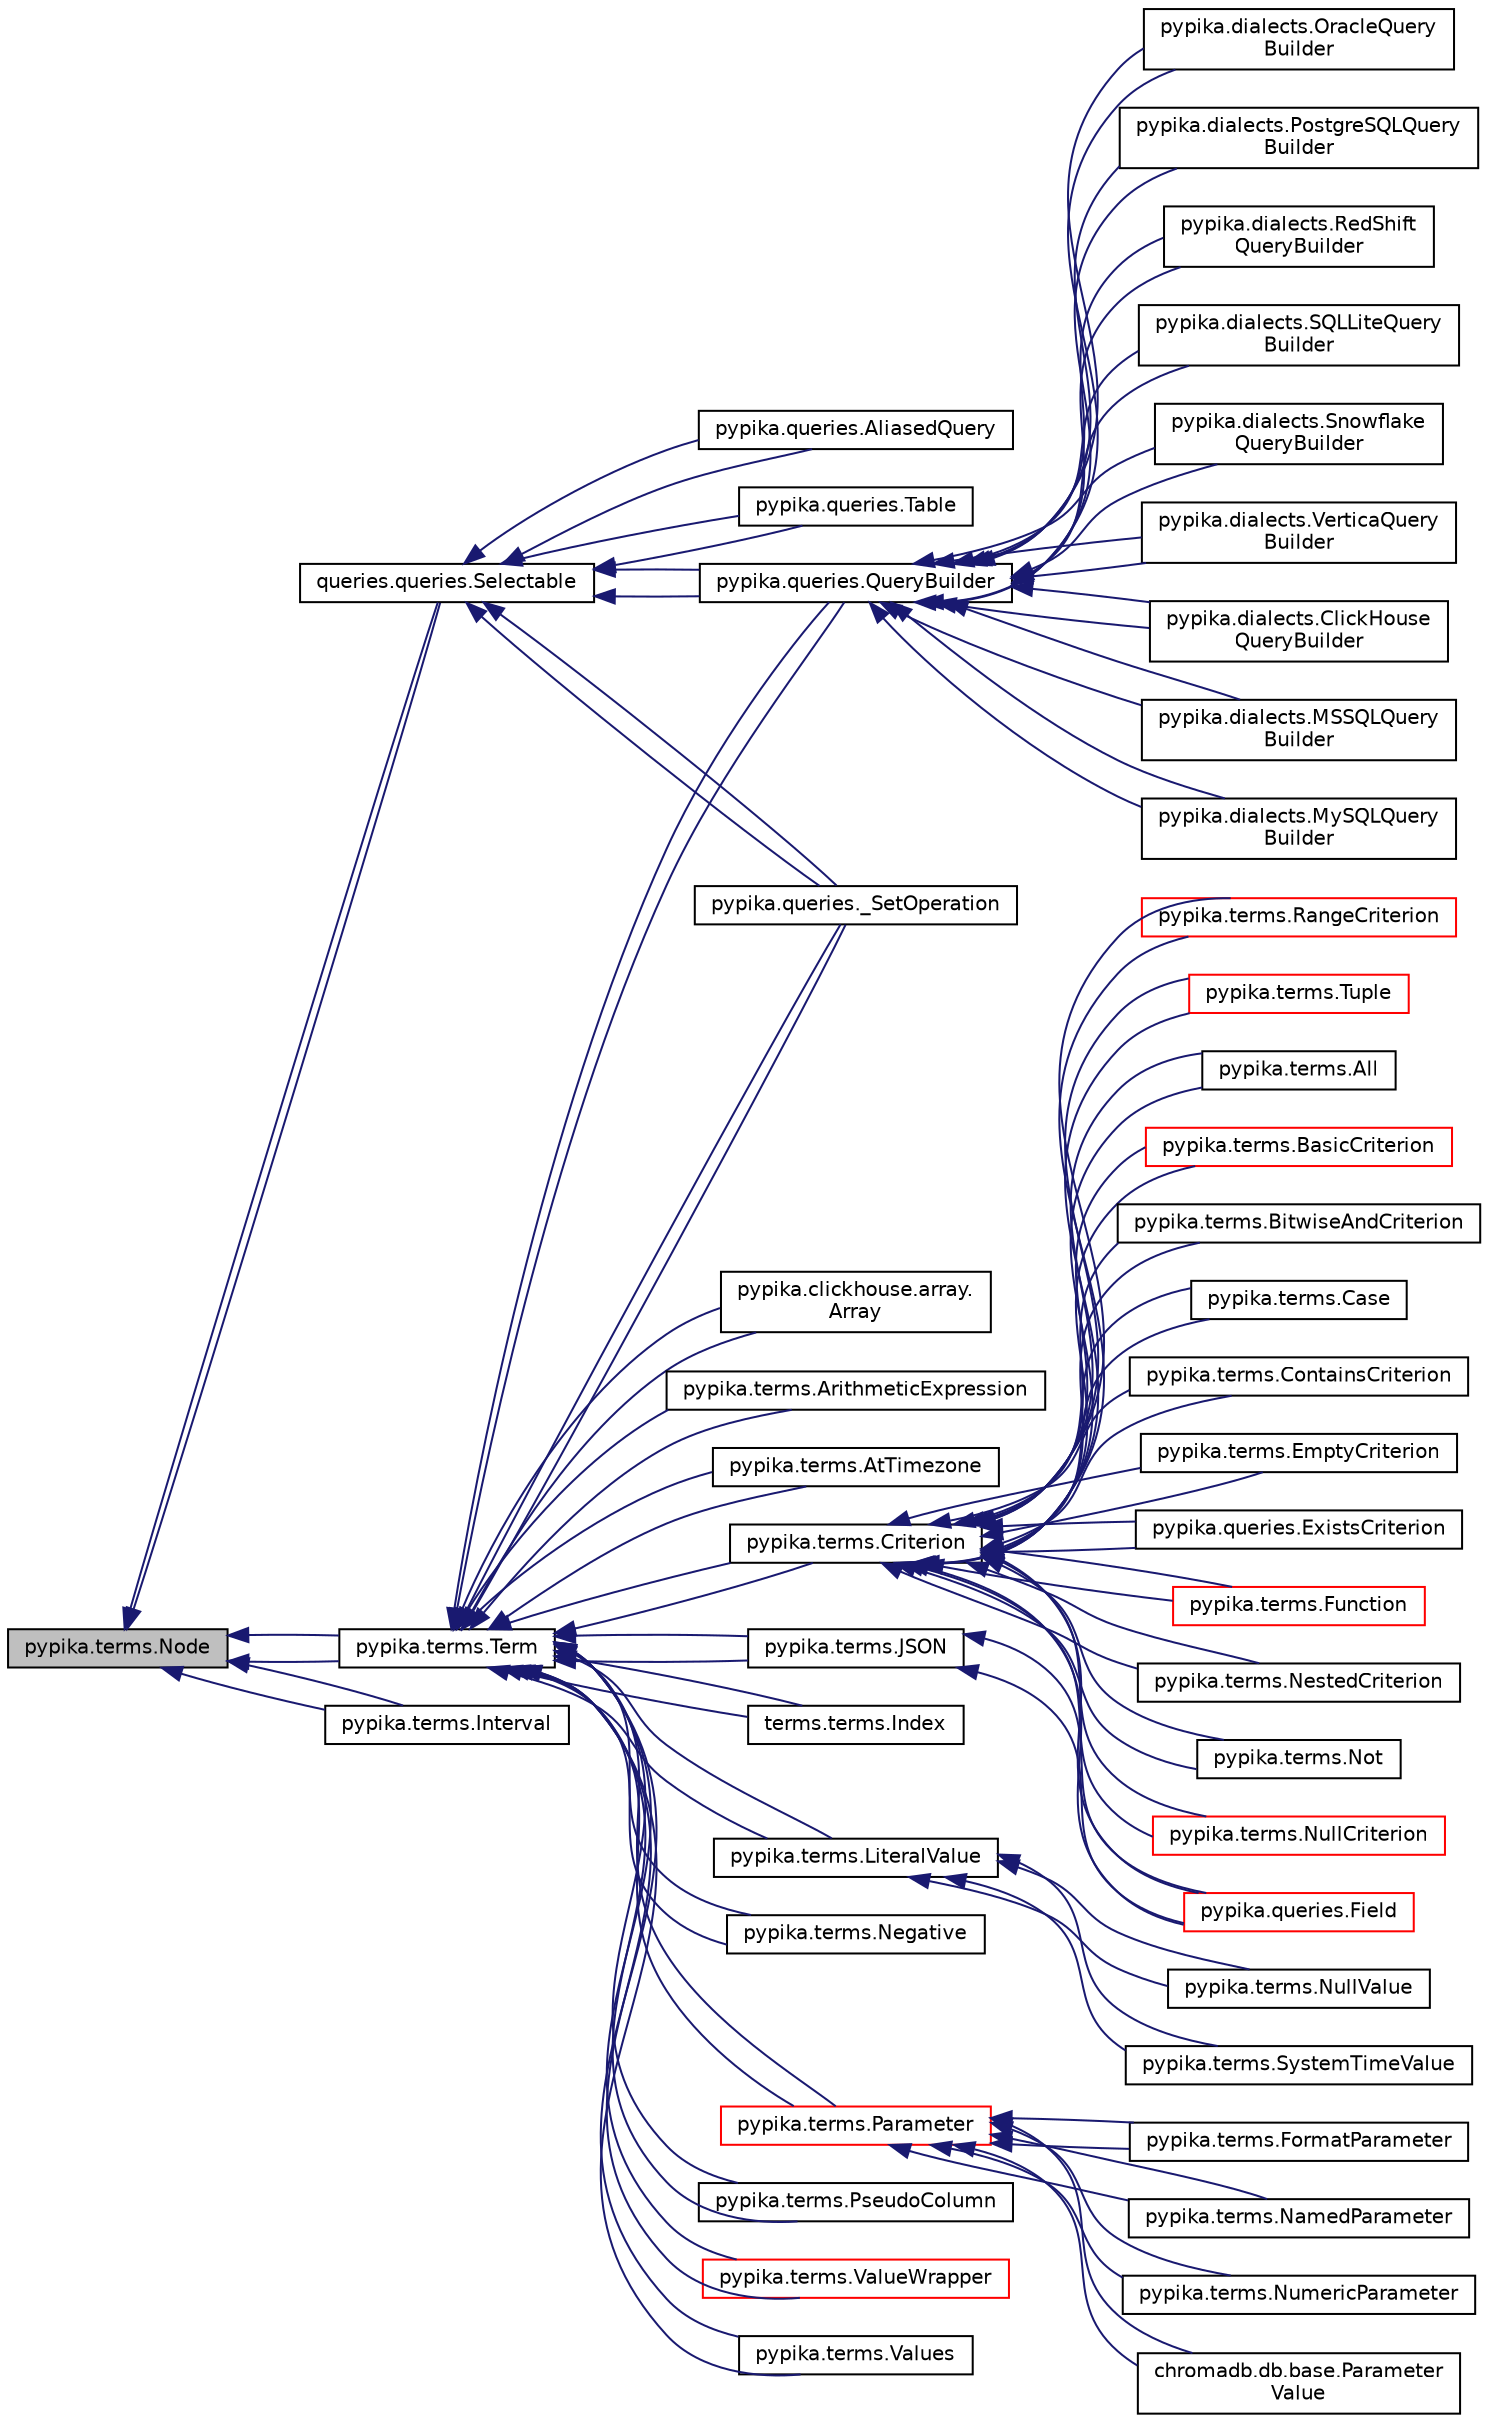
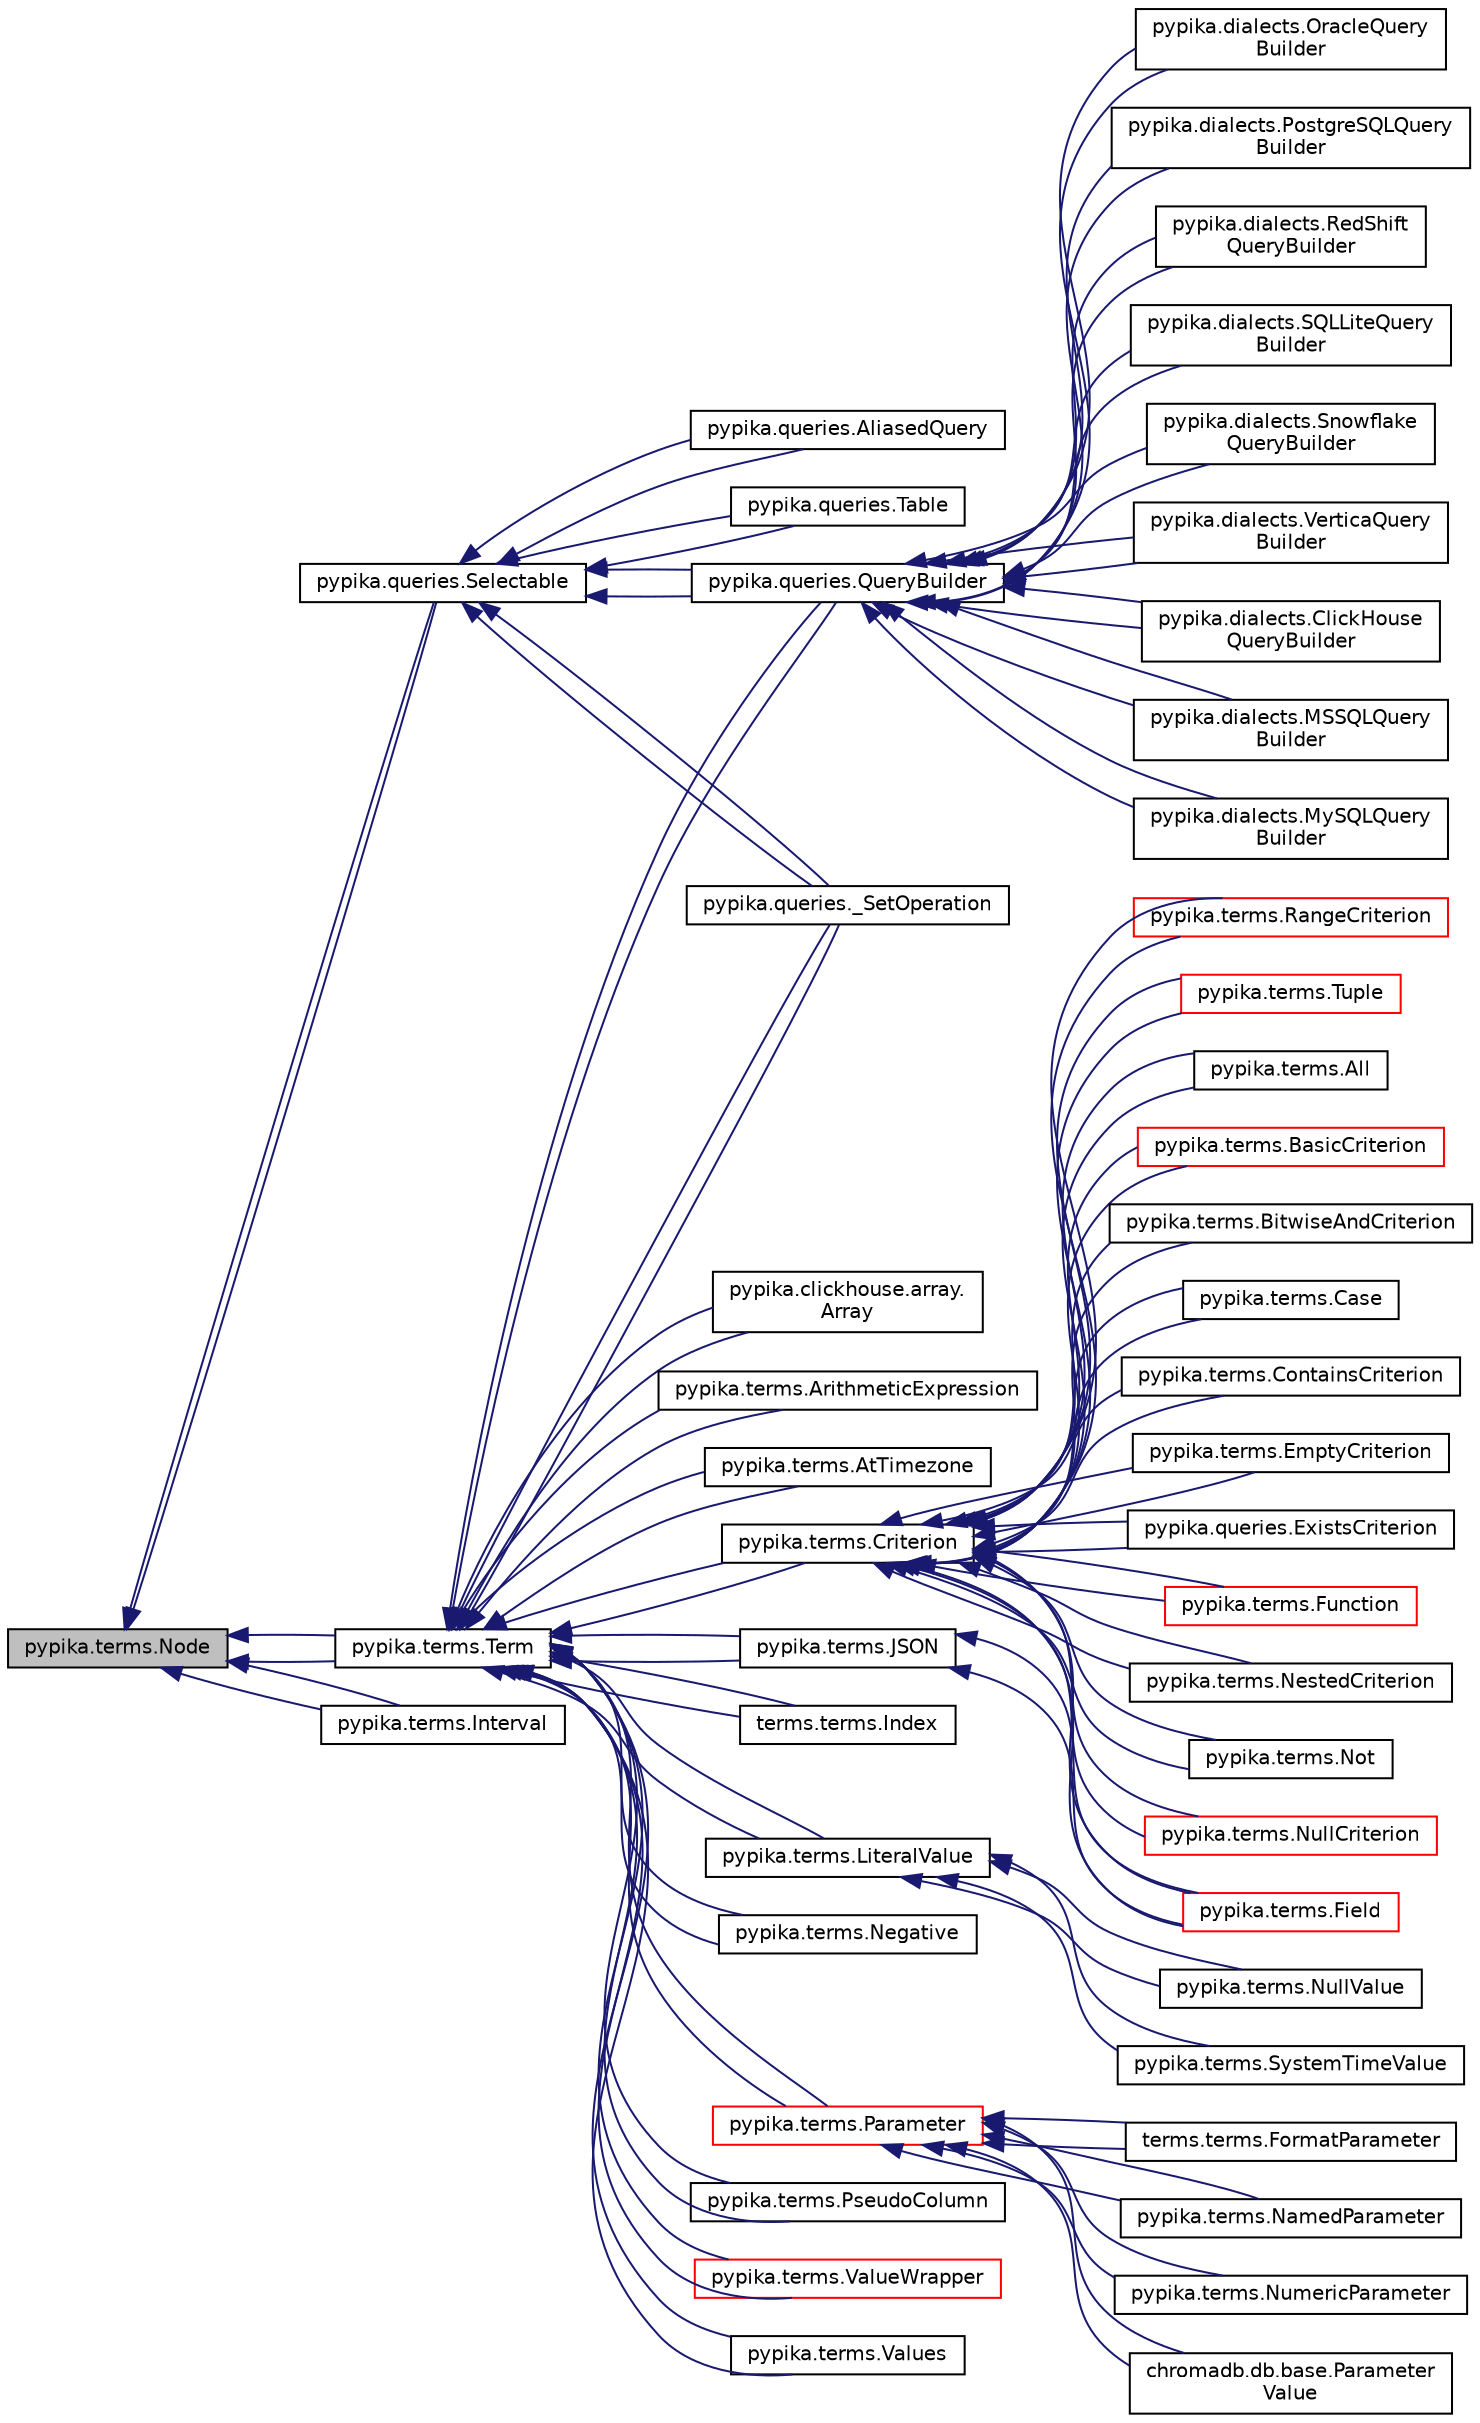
node "queries.queries.Selectable": label "queries.queries.Selectable" -> "pypika.queries.Selectable"
node "pypika.queries.Field": label "pypika.queries.Field" -> "pypika.terms.Field"
node "pypika.terms.FormatParameter": label "pypika.terms.FormatParameter" -> "terms.terms.FormatParameter"
